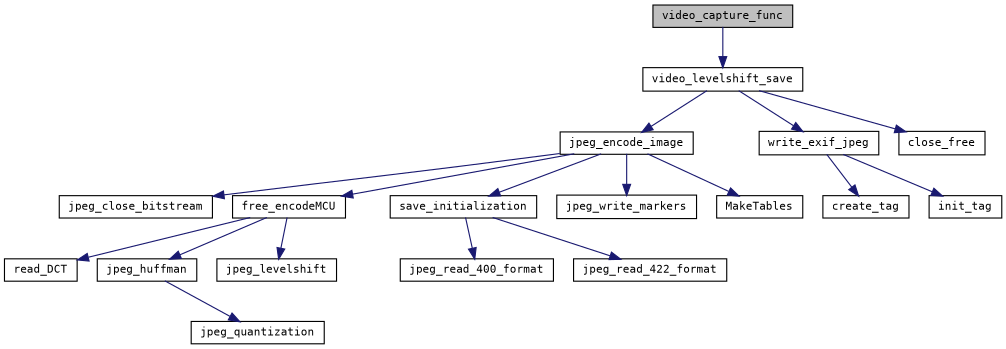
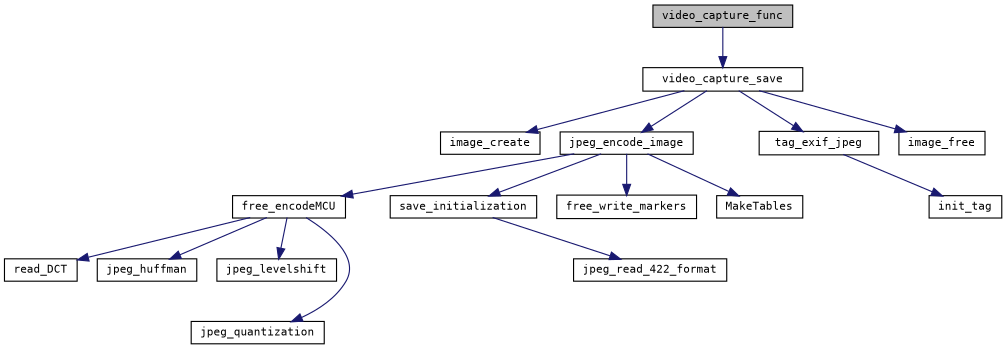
node "video_levelshift_save": label "video_levelshift_save" -> "video_capture_save"
node "image_create": added
node "write_exif_jpeg": label "write_exif_jpeg" -> "tag_exif_jpeg"
node "close_free": label "close_free" -> "image_free"
node "jpeg_close_bitstream": removed
node "jpeg_write_markers": label "jpeg_write_markers" -> "free_write_markers"
node "create_tag": removed
node "jpeg_read_400_format": removed
edge "jpeg_huffman" -> "jpeg_quantization": now "free_encodeMCU" -> "jpeg_quantization"
